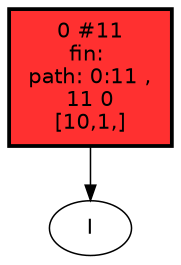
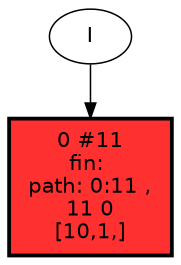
edge "0 #11 fin: path: 0:11 , 11 0 [10,1,]" -> "I": reversed
